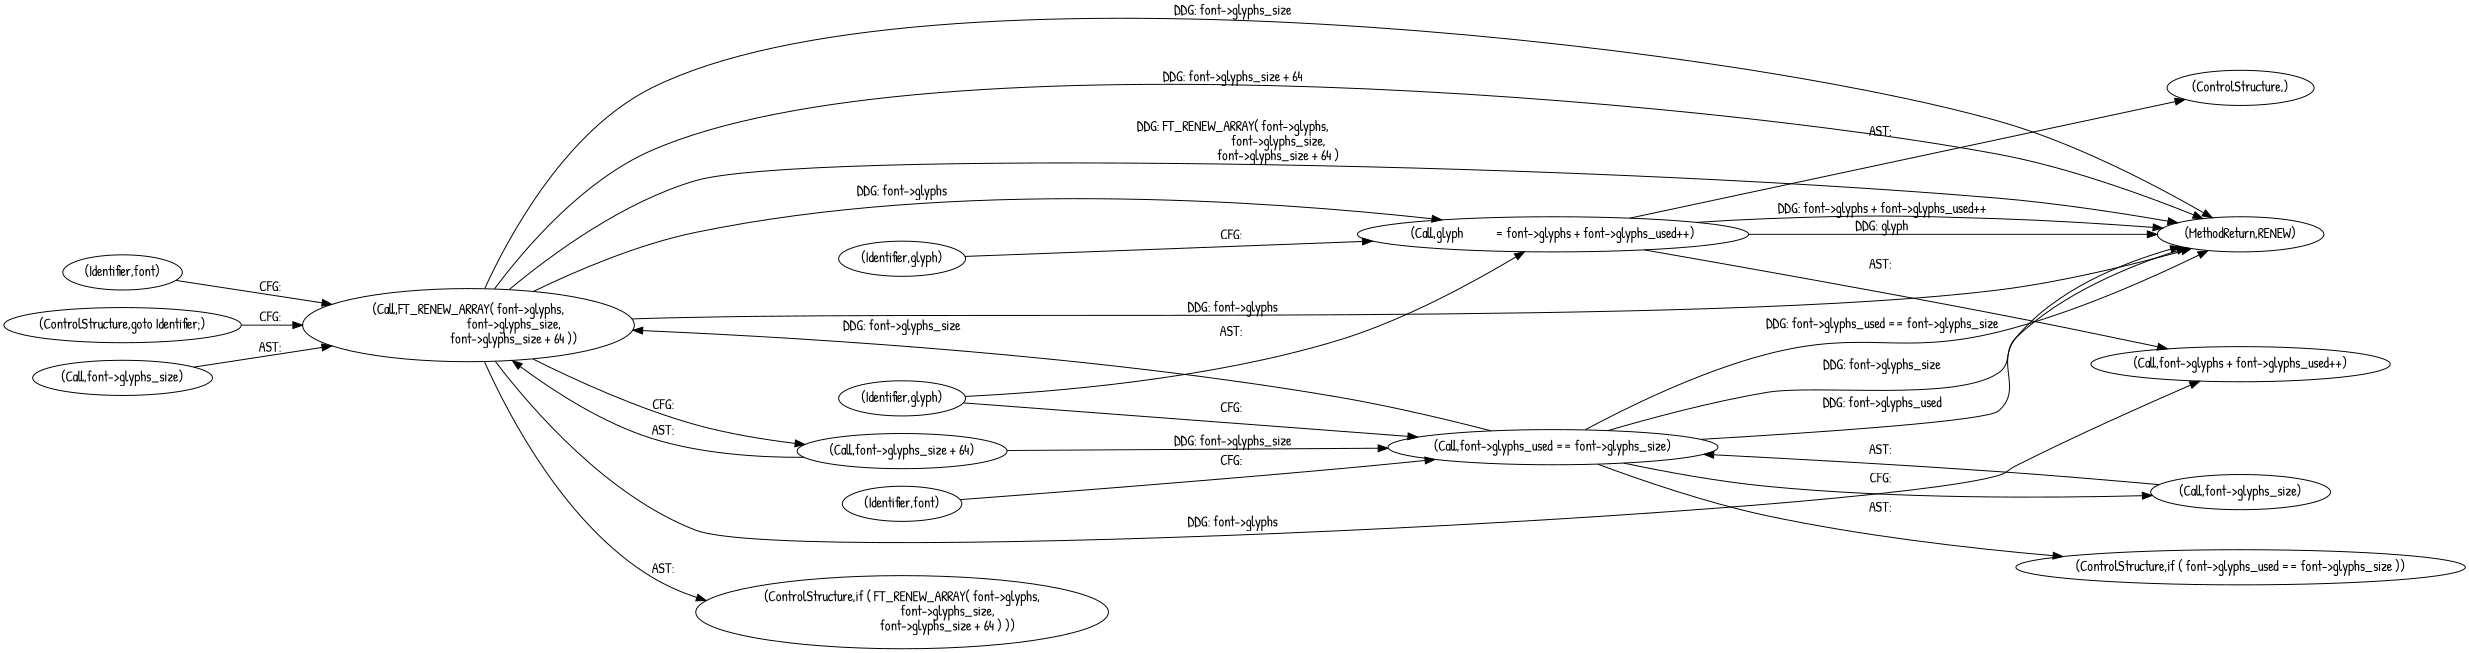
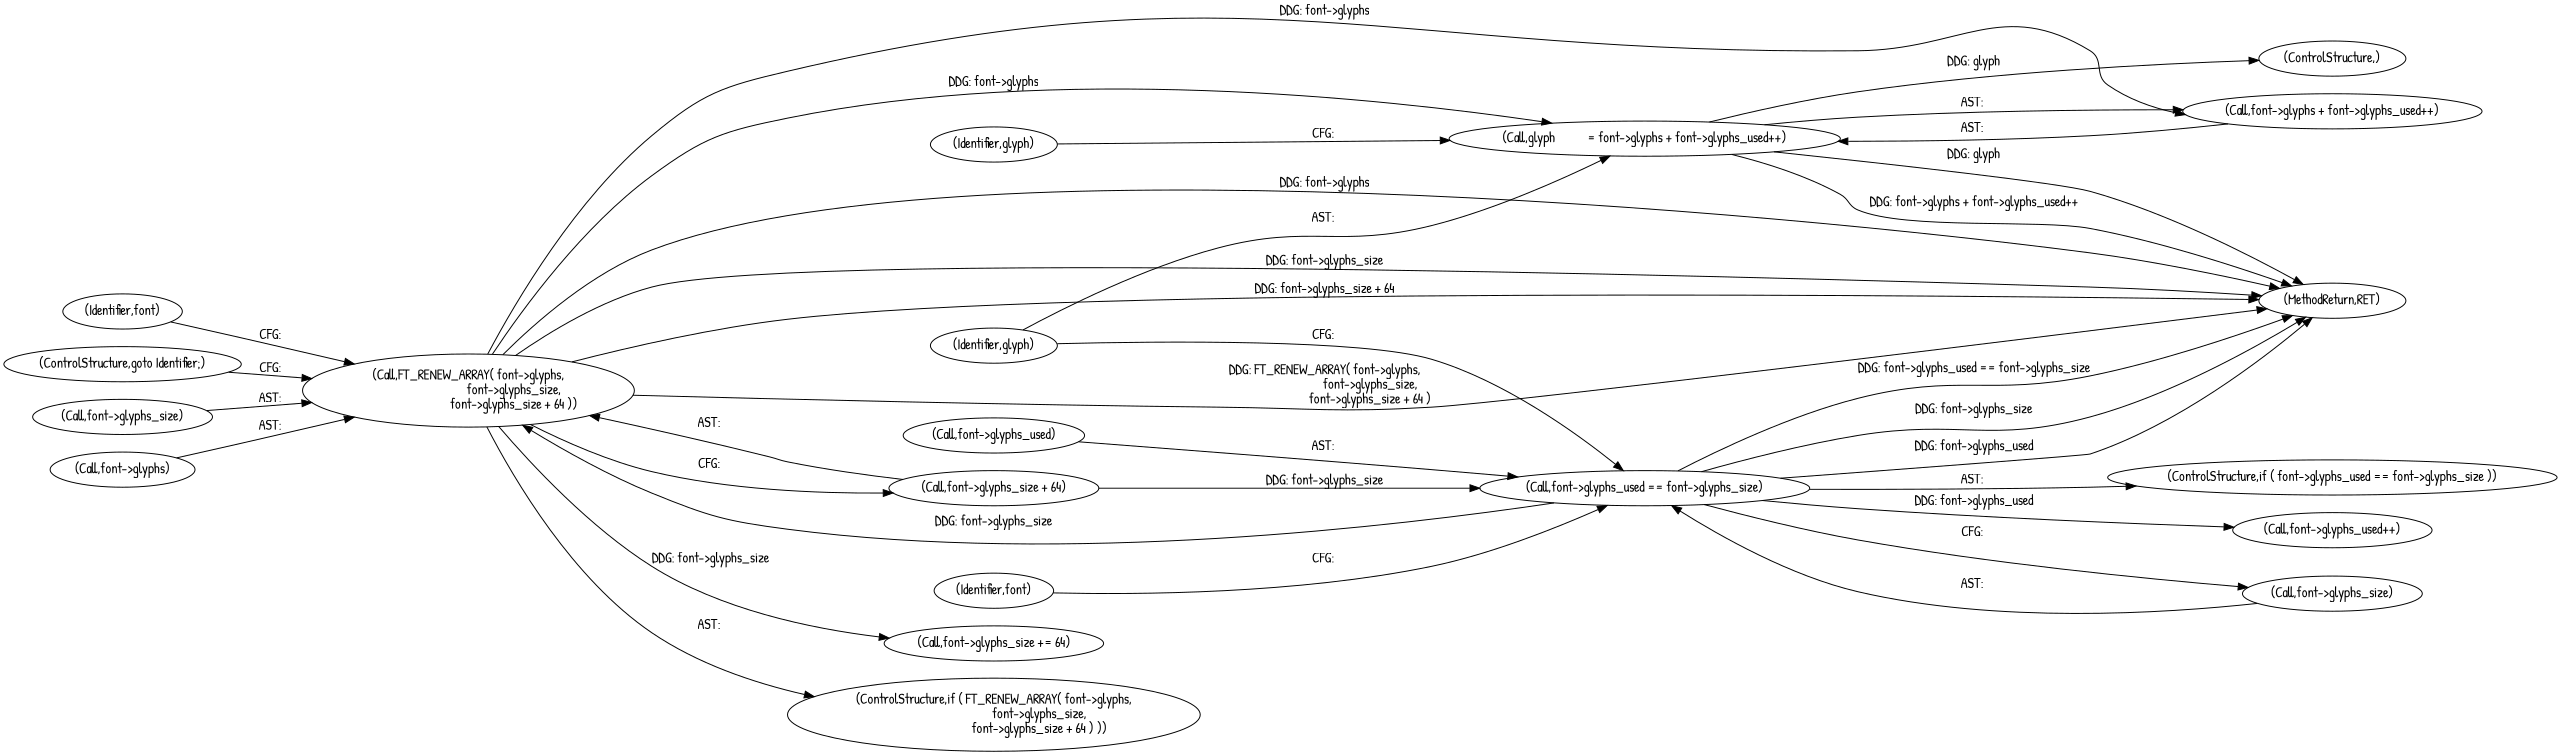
edge "(Call,glyph           = font->glyphs + font->glyphs_used++)" -> "(ControlStructure,)": label "AST: " -> "DDG: glyph"
edge "(Call,font->glyphs + font->glyphs_used++)" -> "(Call,glyph           = font->glyphs + font->glyphs_used++)": added, label "AST:"
node "(MethodReturn,RENEW)": label "(MethodReturn,RENEW)" -> "(MethodReturn,RET)"
node "(Call,font->glyphs_used)": added
node "(Call,font->glyphs)": added
node "(Call,font->glyphs_used++)": added
node "(Call,font->glyphs_size += 64)": added
